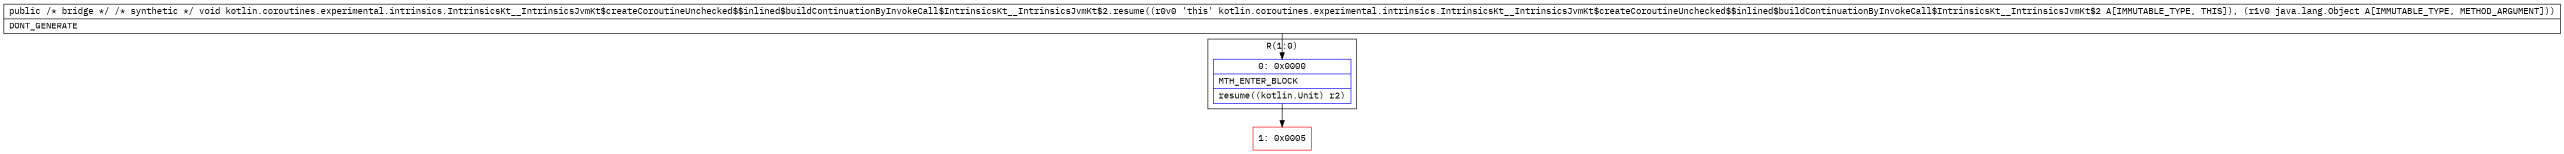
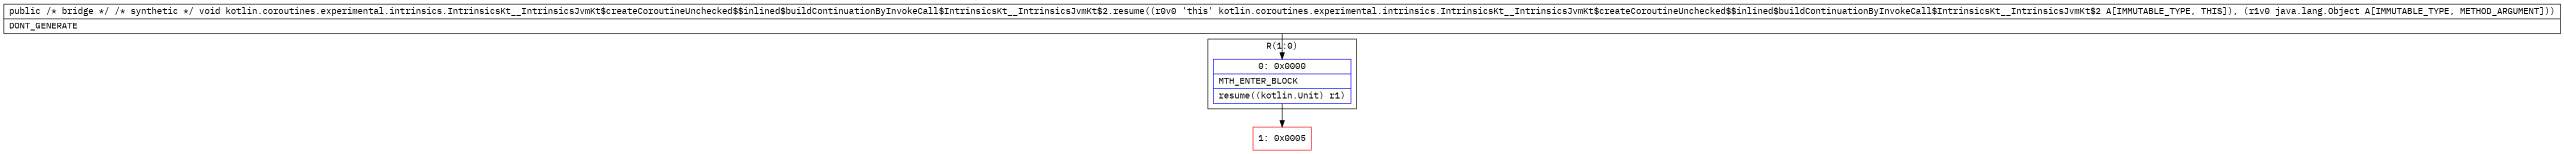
node "0: 0x0000": text "resume((kotlin.Unit) r2)" -> "resume((kotlin.Unit) r1)"
